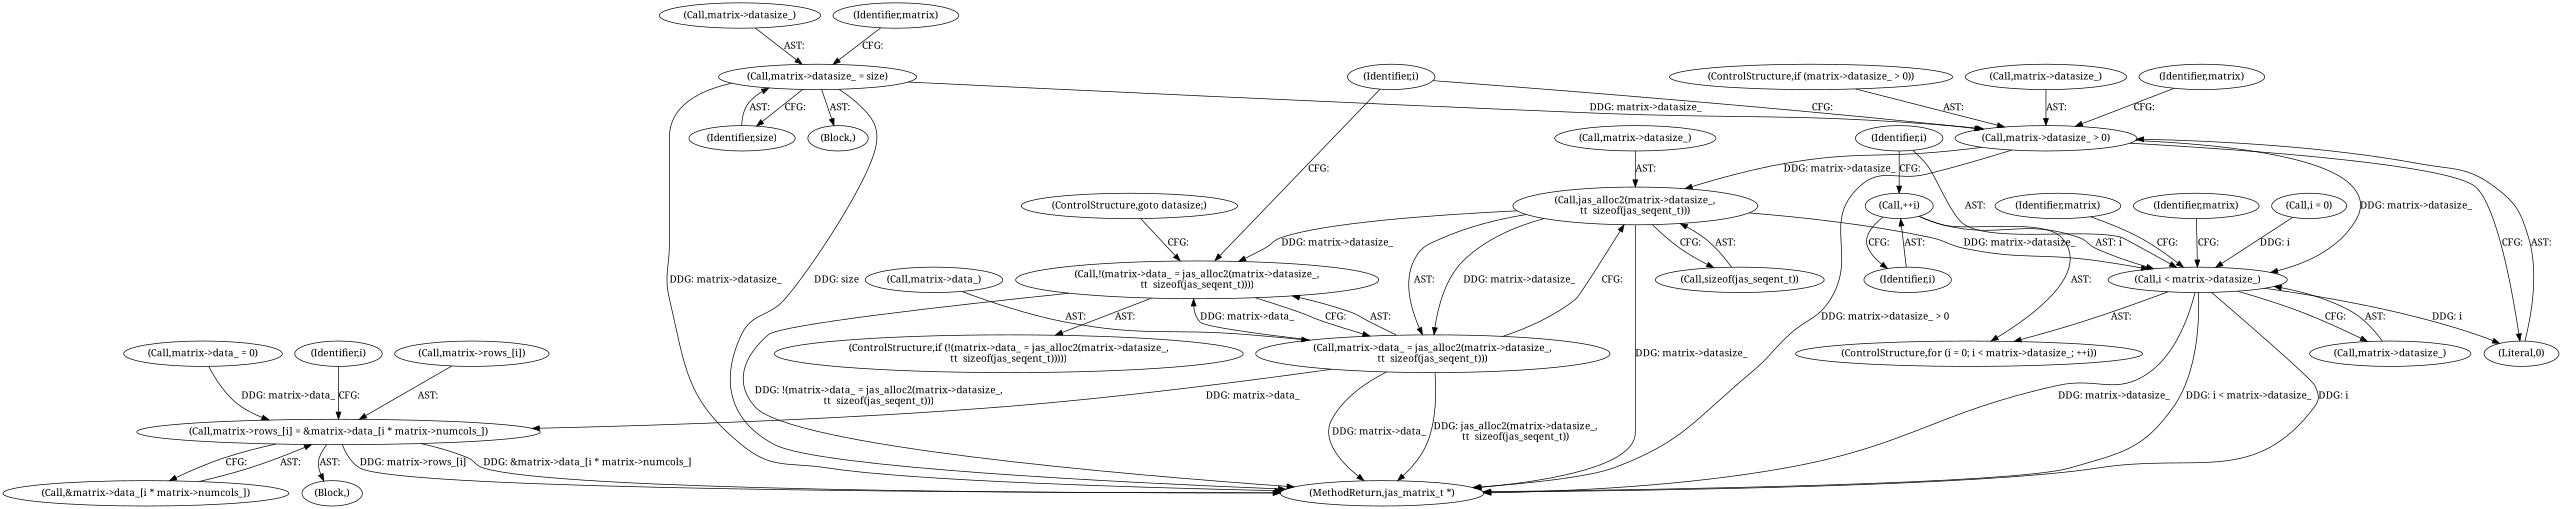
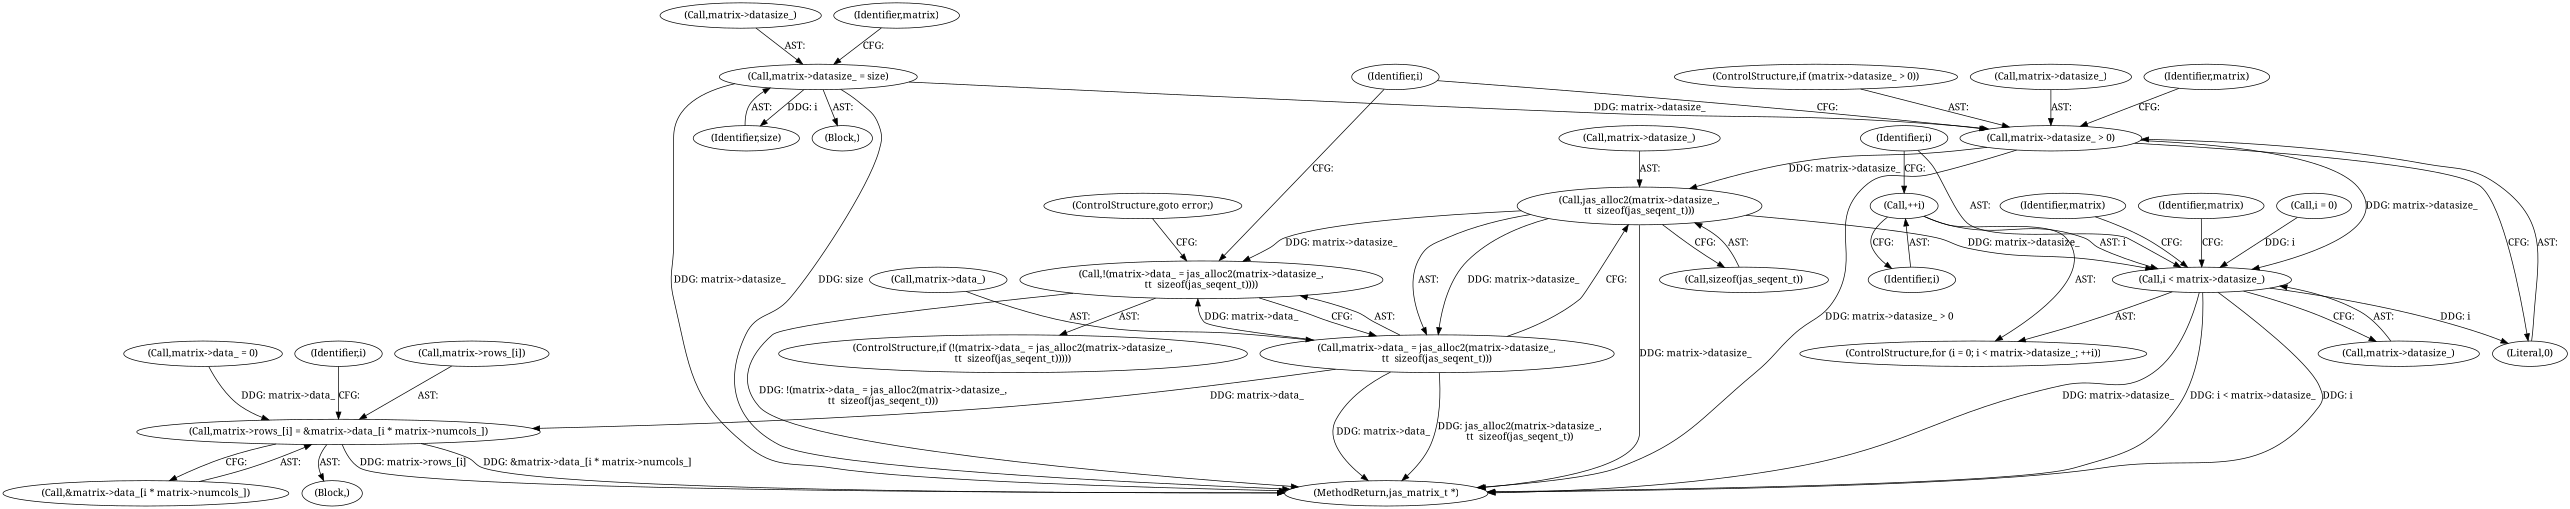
edge "(Call,matrix->datasize_ = size)" -> "(Identifier,size)": label "CFG: " -> "DDG: i"
node "(ControlStructure,goto datasize;)": label "(ControlStructure,goto datasize;)" -> "(ControlStructure,goto error;)"
